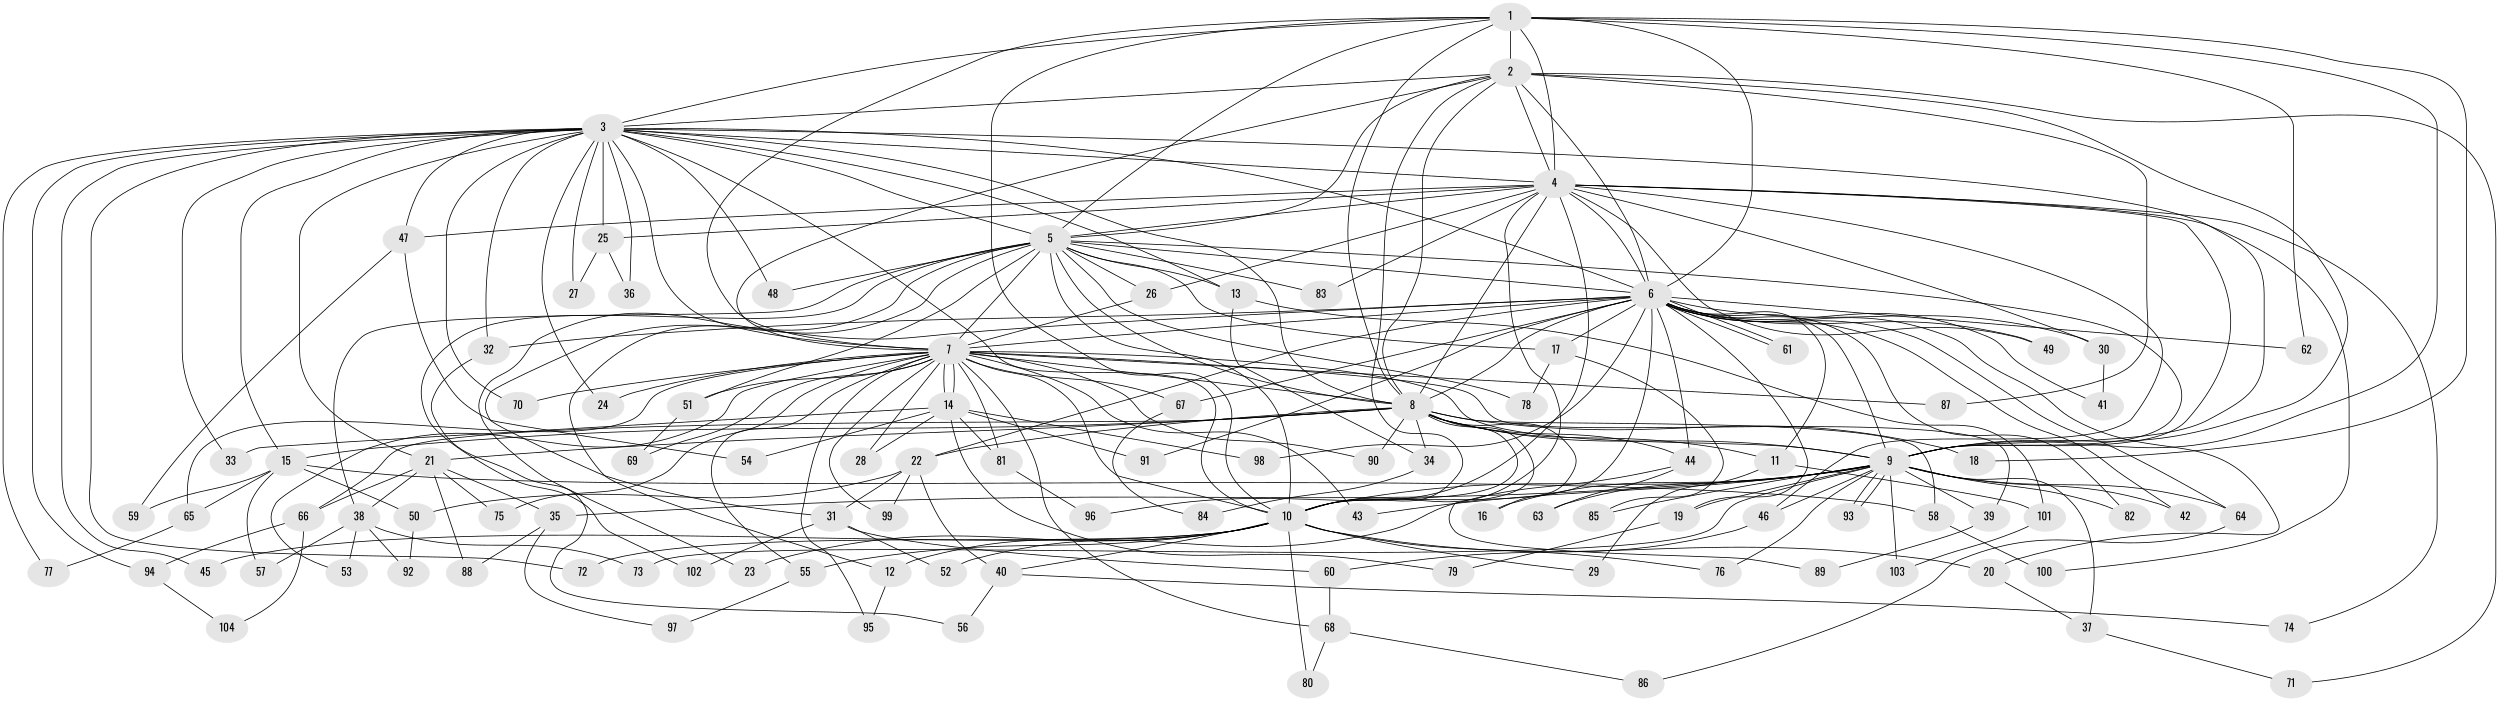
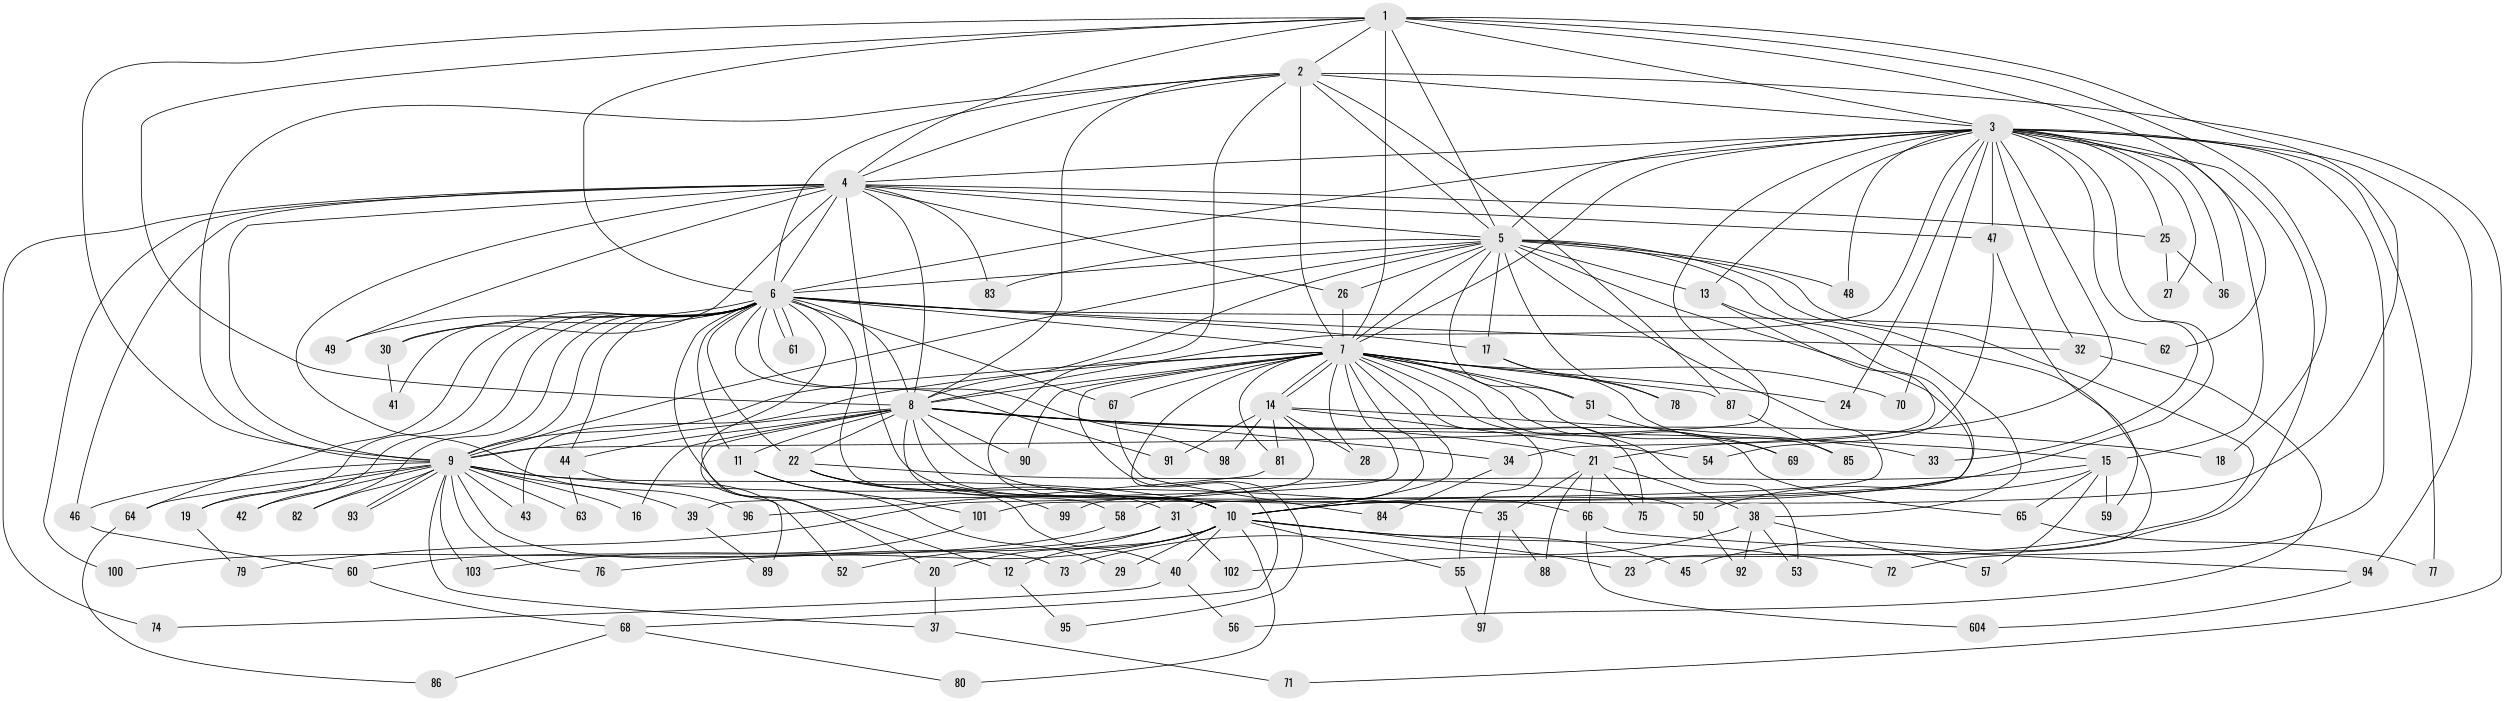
edge "9" -- "85": now "87" -- "85"
node "104": label "104" -> "604"
